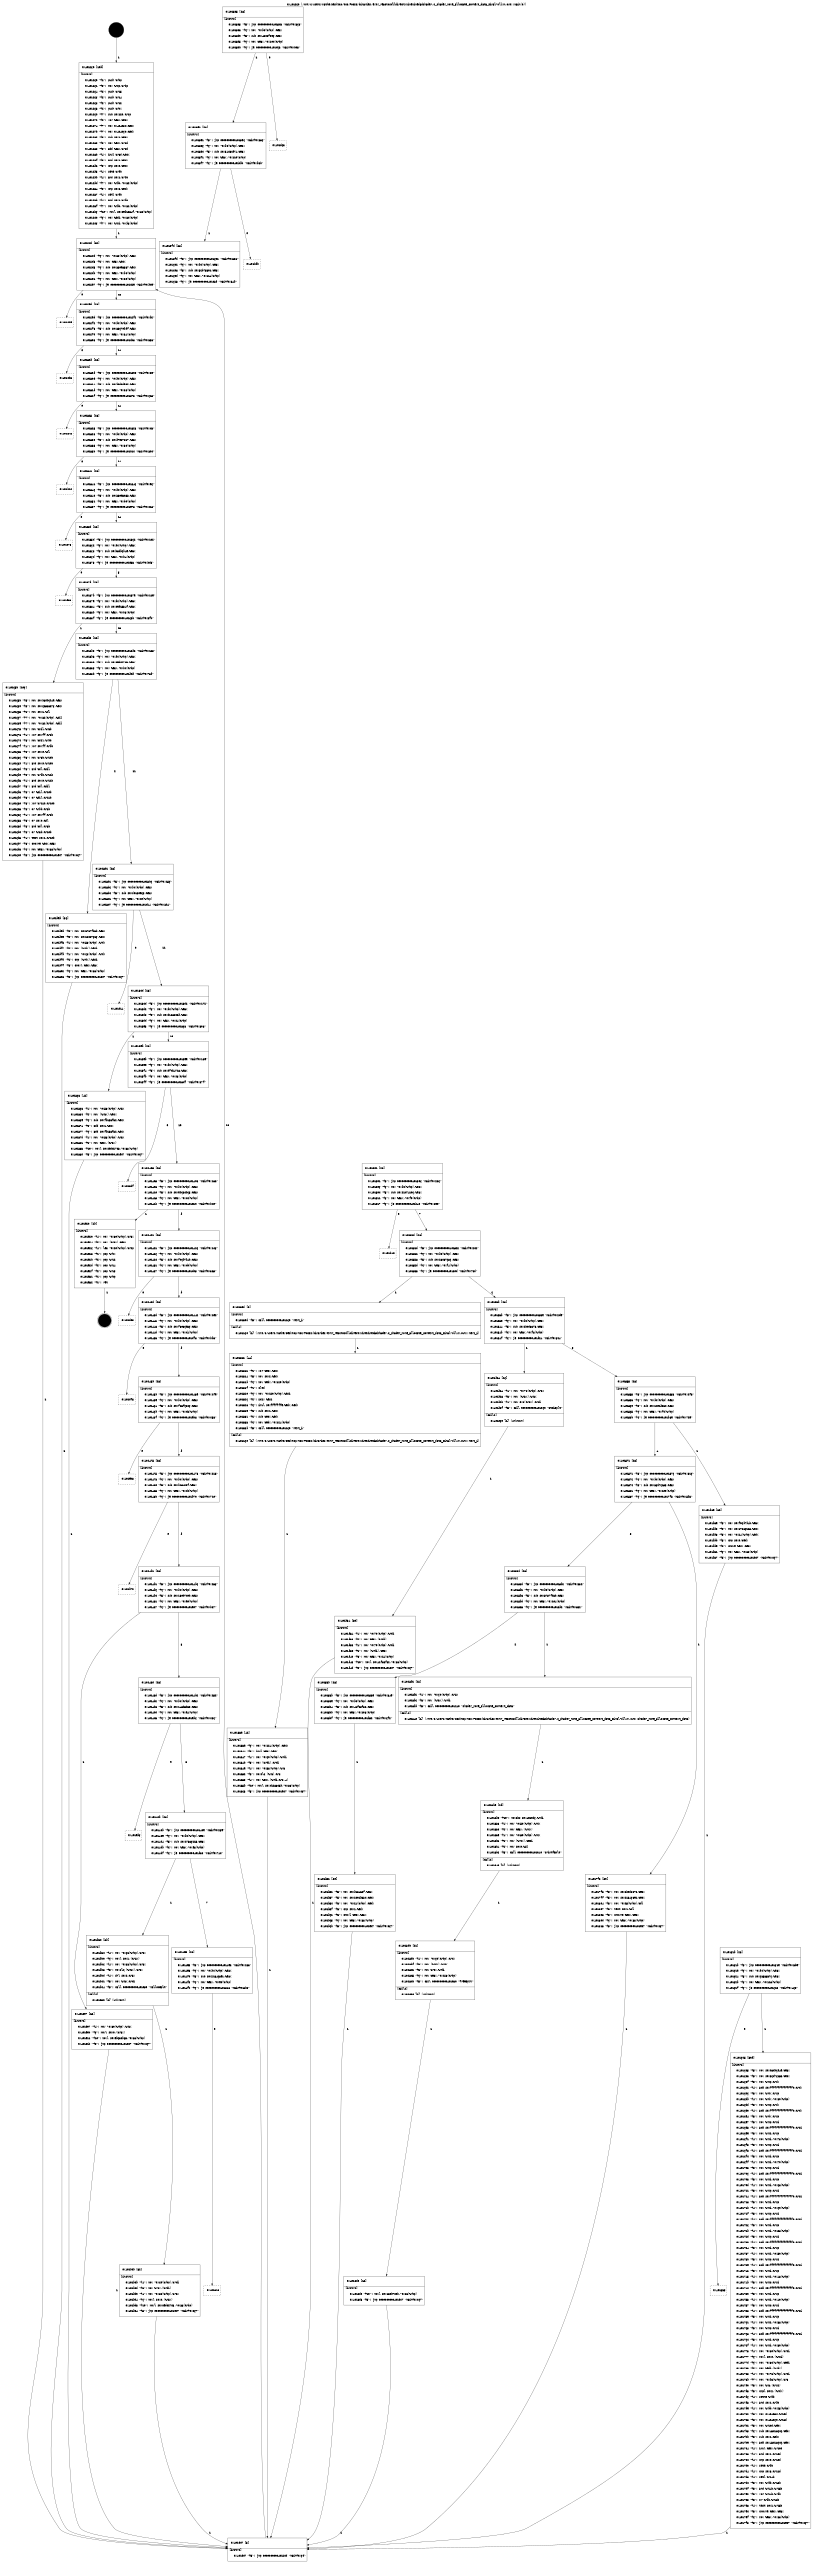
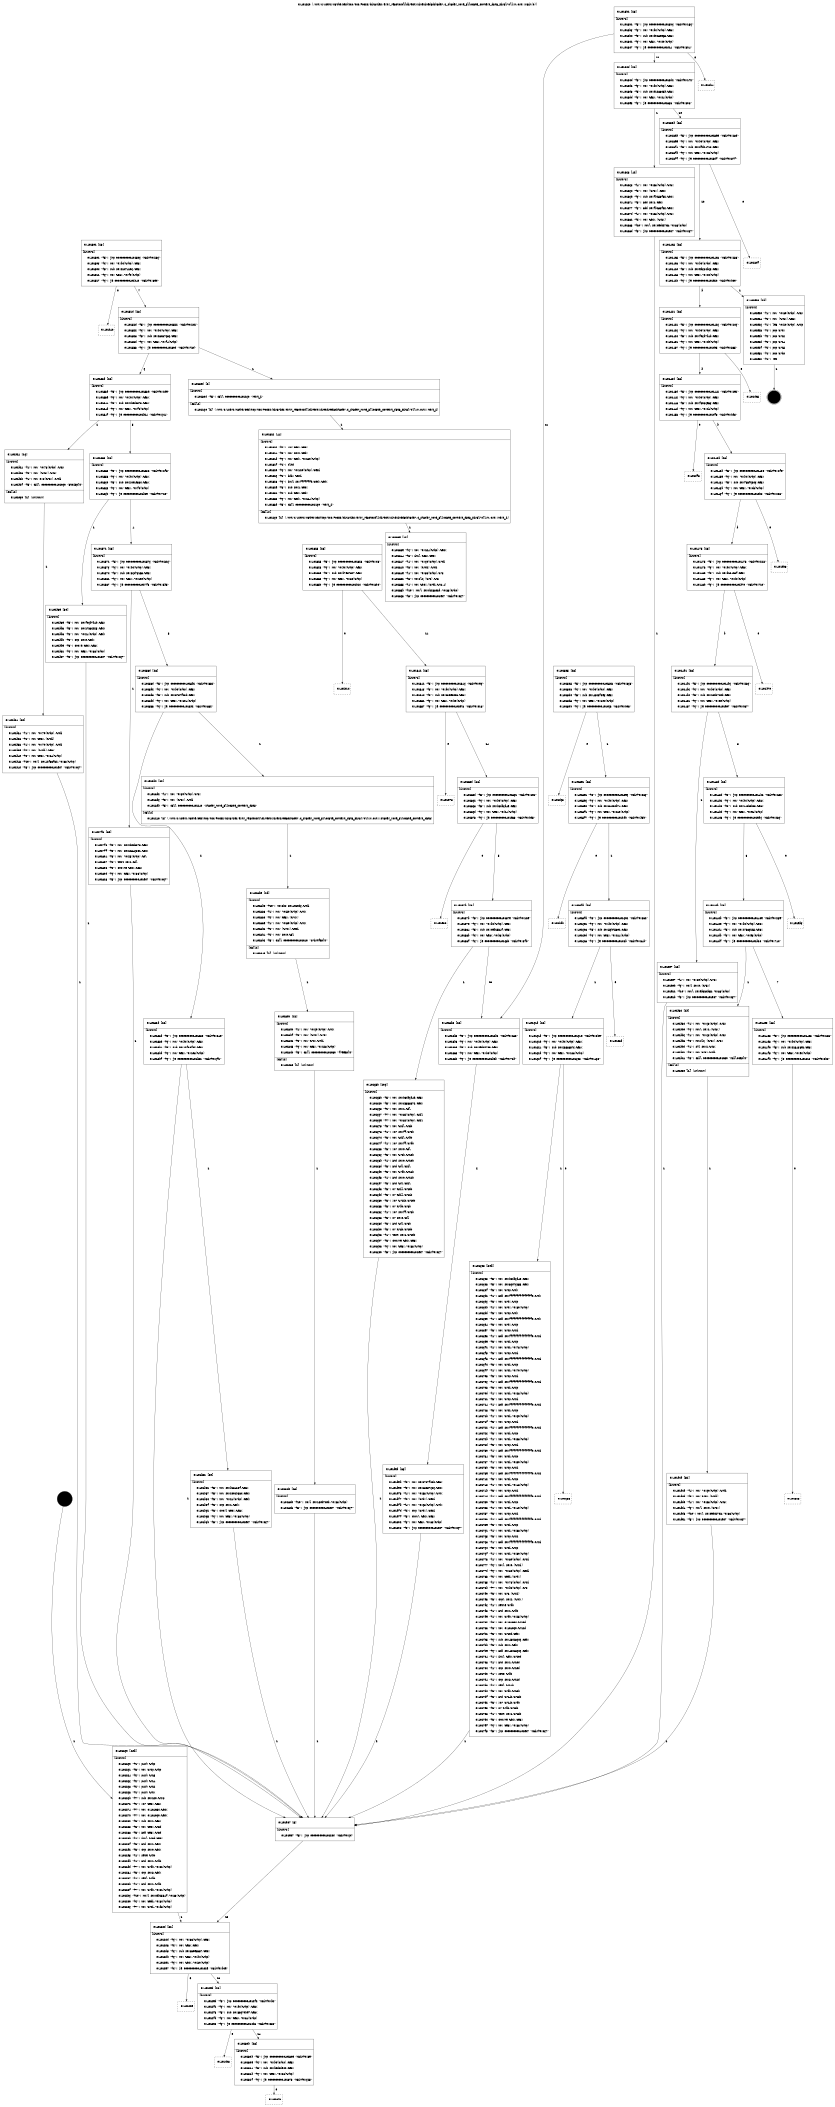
edge "0x401309 [28]" -> "0x401325 [28]": removed, label "14"
edge "0x401395 [28]" -> "0x4013b1 [28]": reversed
edge "0x4015fd [28]" -> "0x401619 [28]": added, label "1"
node "0x401ca9": added
edge "0x401a3e [42]" -> "0x401ec7 [5]": now "0x4015a9 [28]" -> "0x401ec7 [5]"
